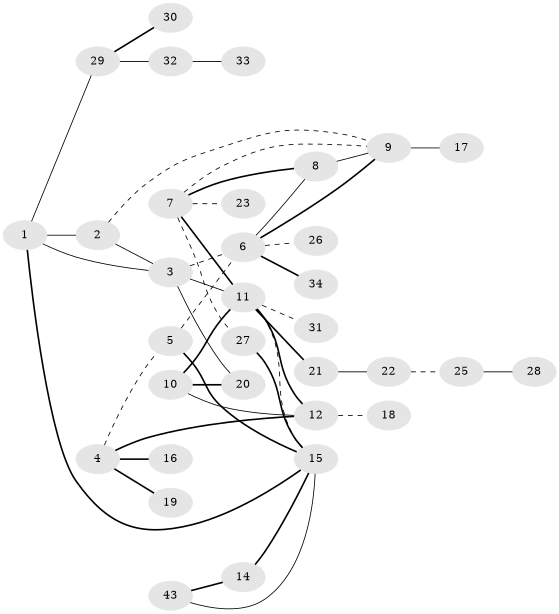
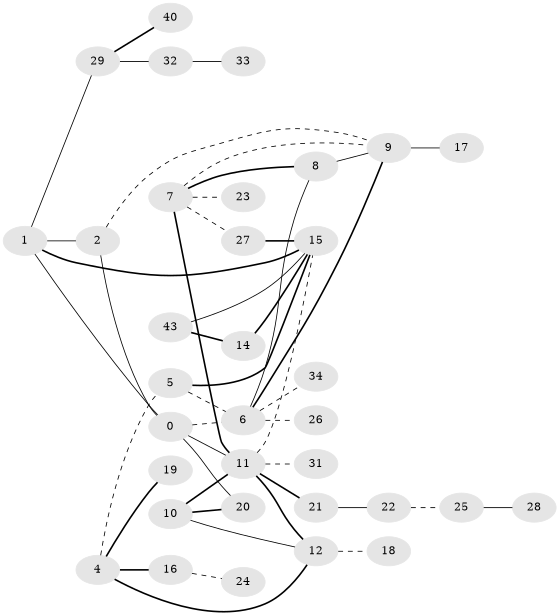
node "30": label "30" -> "40"
edge "6" -- "34": style bold -> dashed
node "3": label "3" -> "0"
node "24": added
